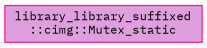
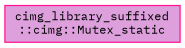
node "library_library_suffixed ::cimg::Mutex_static": label "library_library_suffixed ::cimg::Mutex_static" -> "cimg_library_suffixed ::cimg::Mutex_static"
